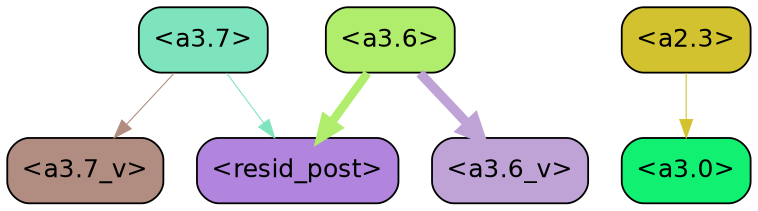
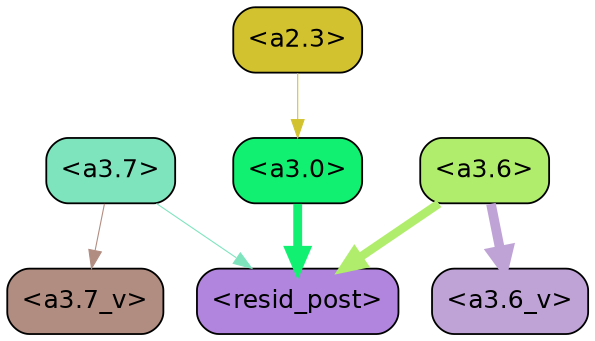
edge "<a3.0>" -> "<resid_post>": added
